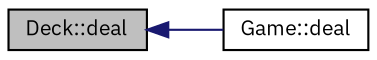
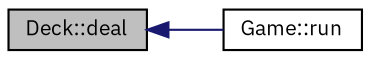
node "Game::deal": label "Game::deal" -> "Game::run"
